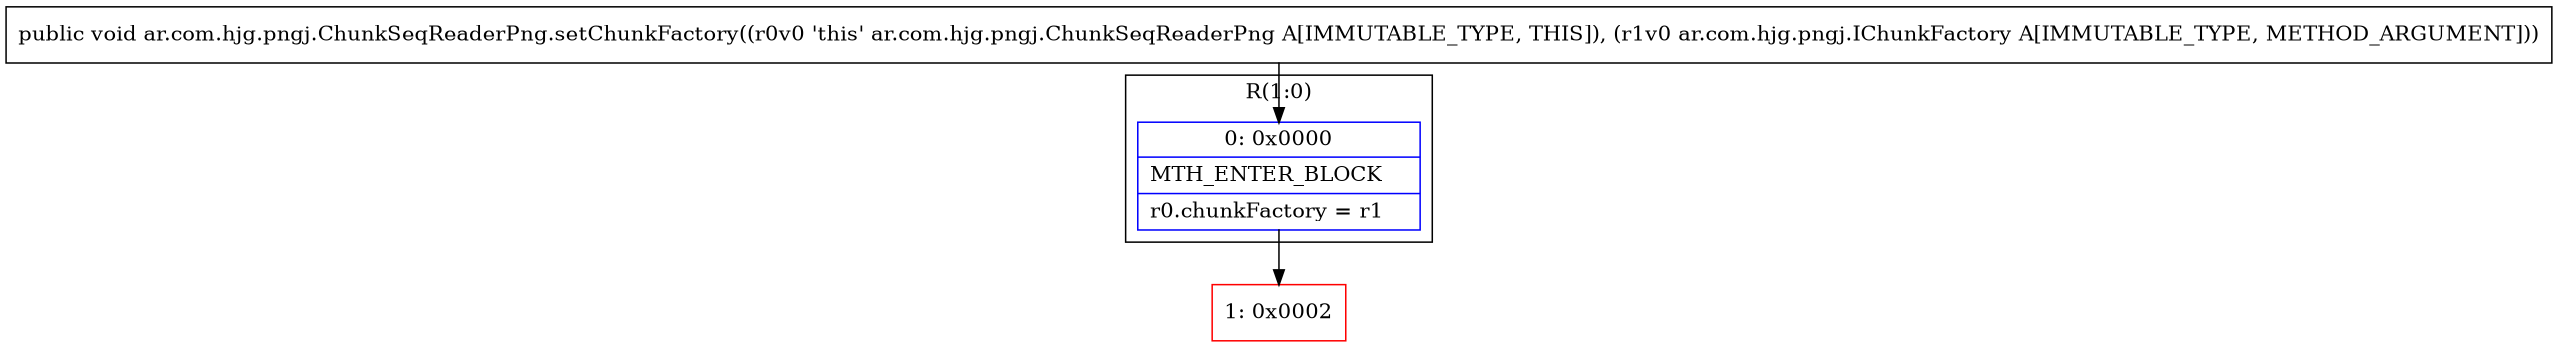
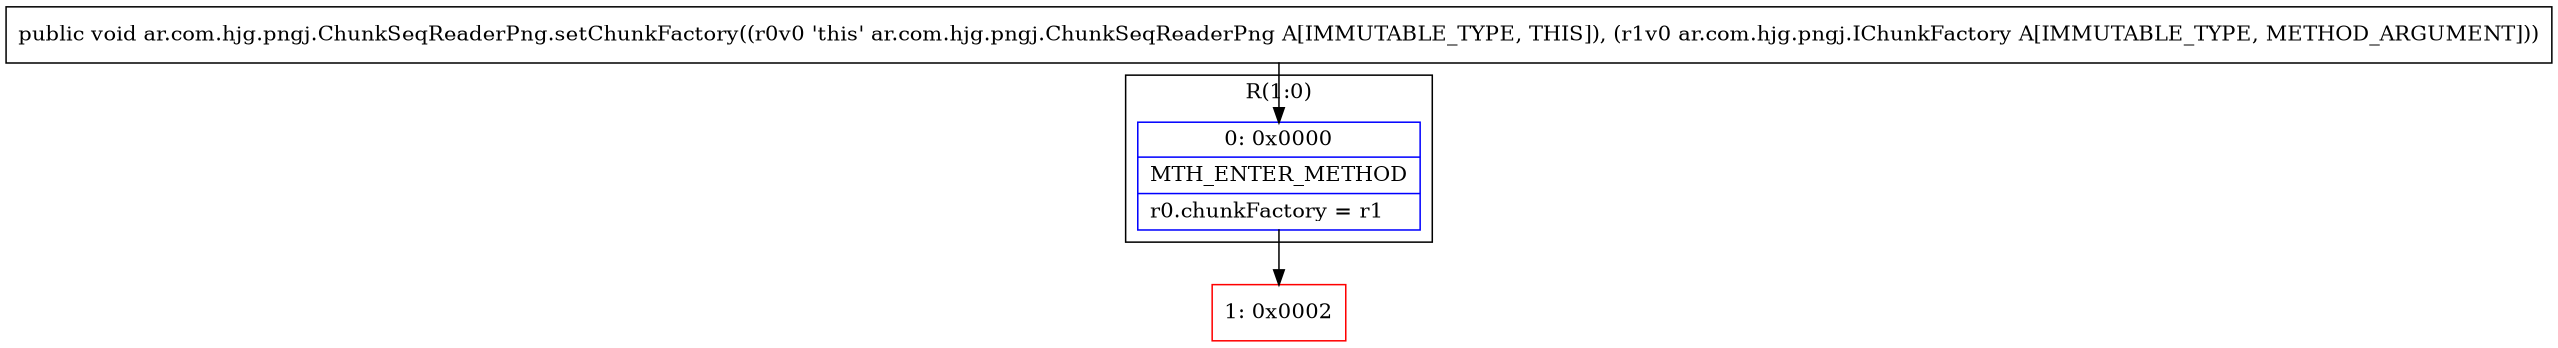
node "0: 0x0000": text "MTH_ENTER_BLOCK" -> "MTH_ENTER_METHOD"
